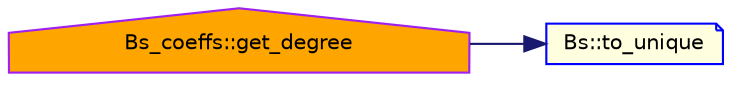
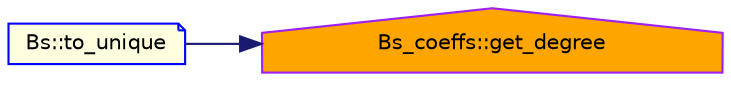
edge "Bs_coeffs::get_degree" -> "Bs::to_unique": reversed
